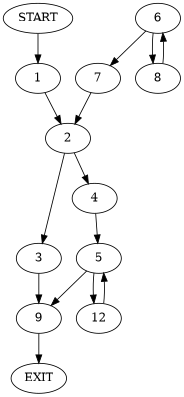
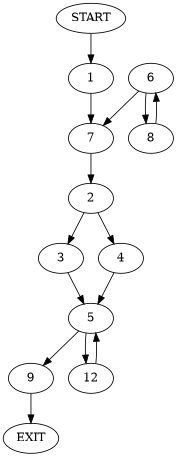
edge "1" -> "2": now "1" -> "7"
edge "3" -> "9": now "3" -> "5"
